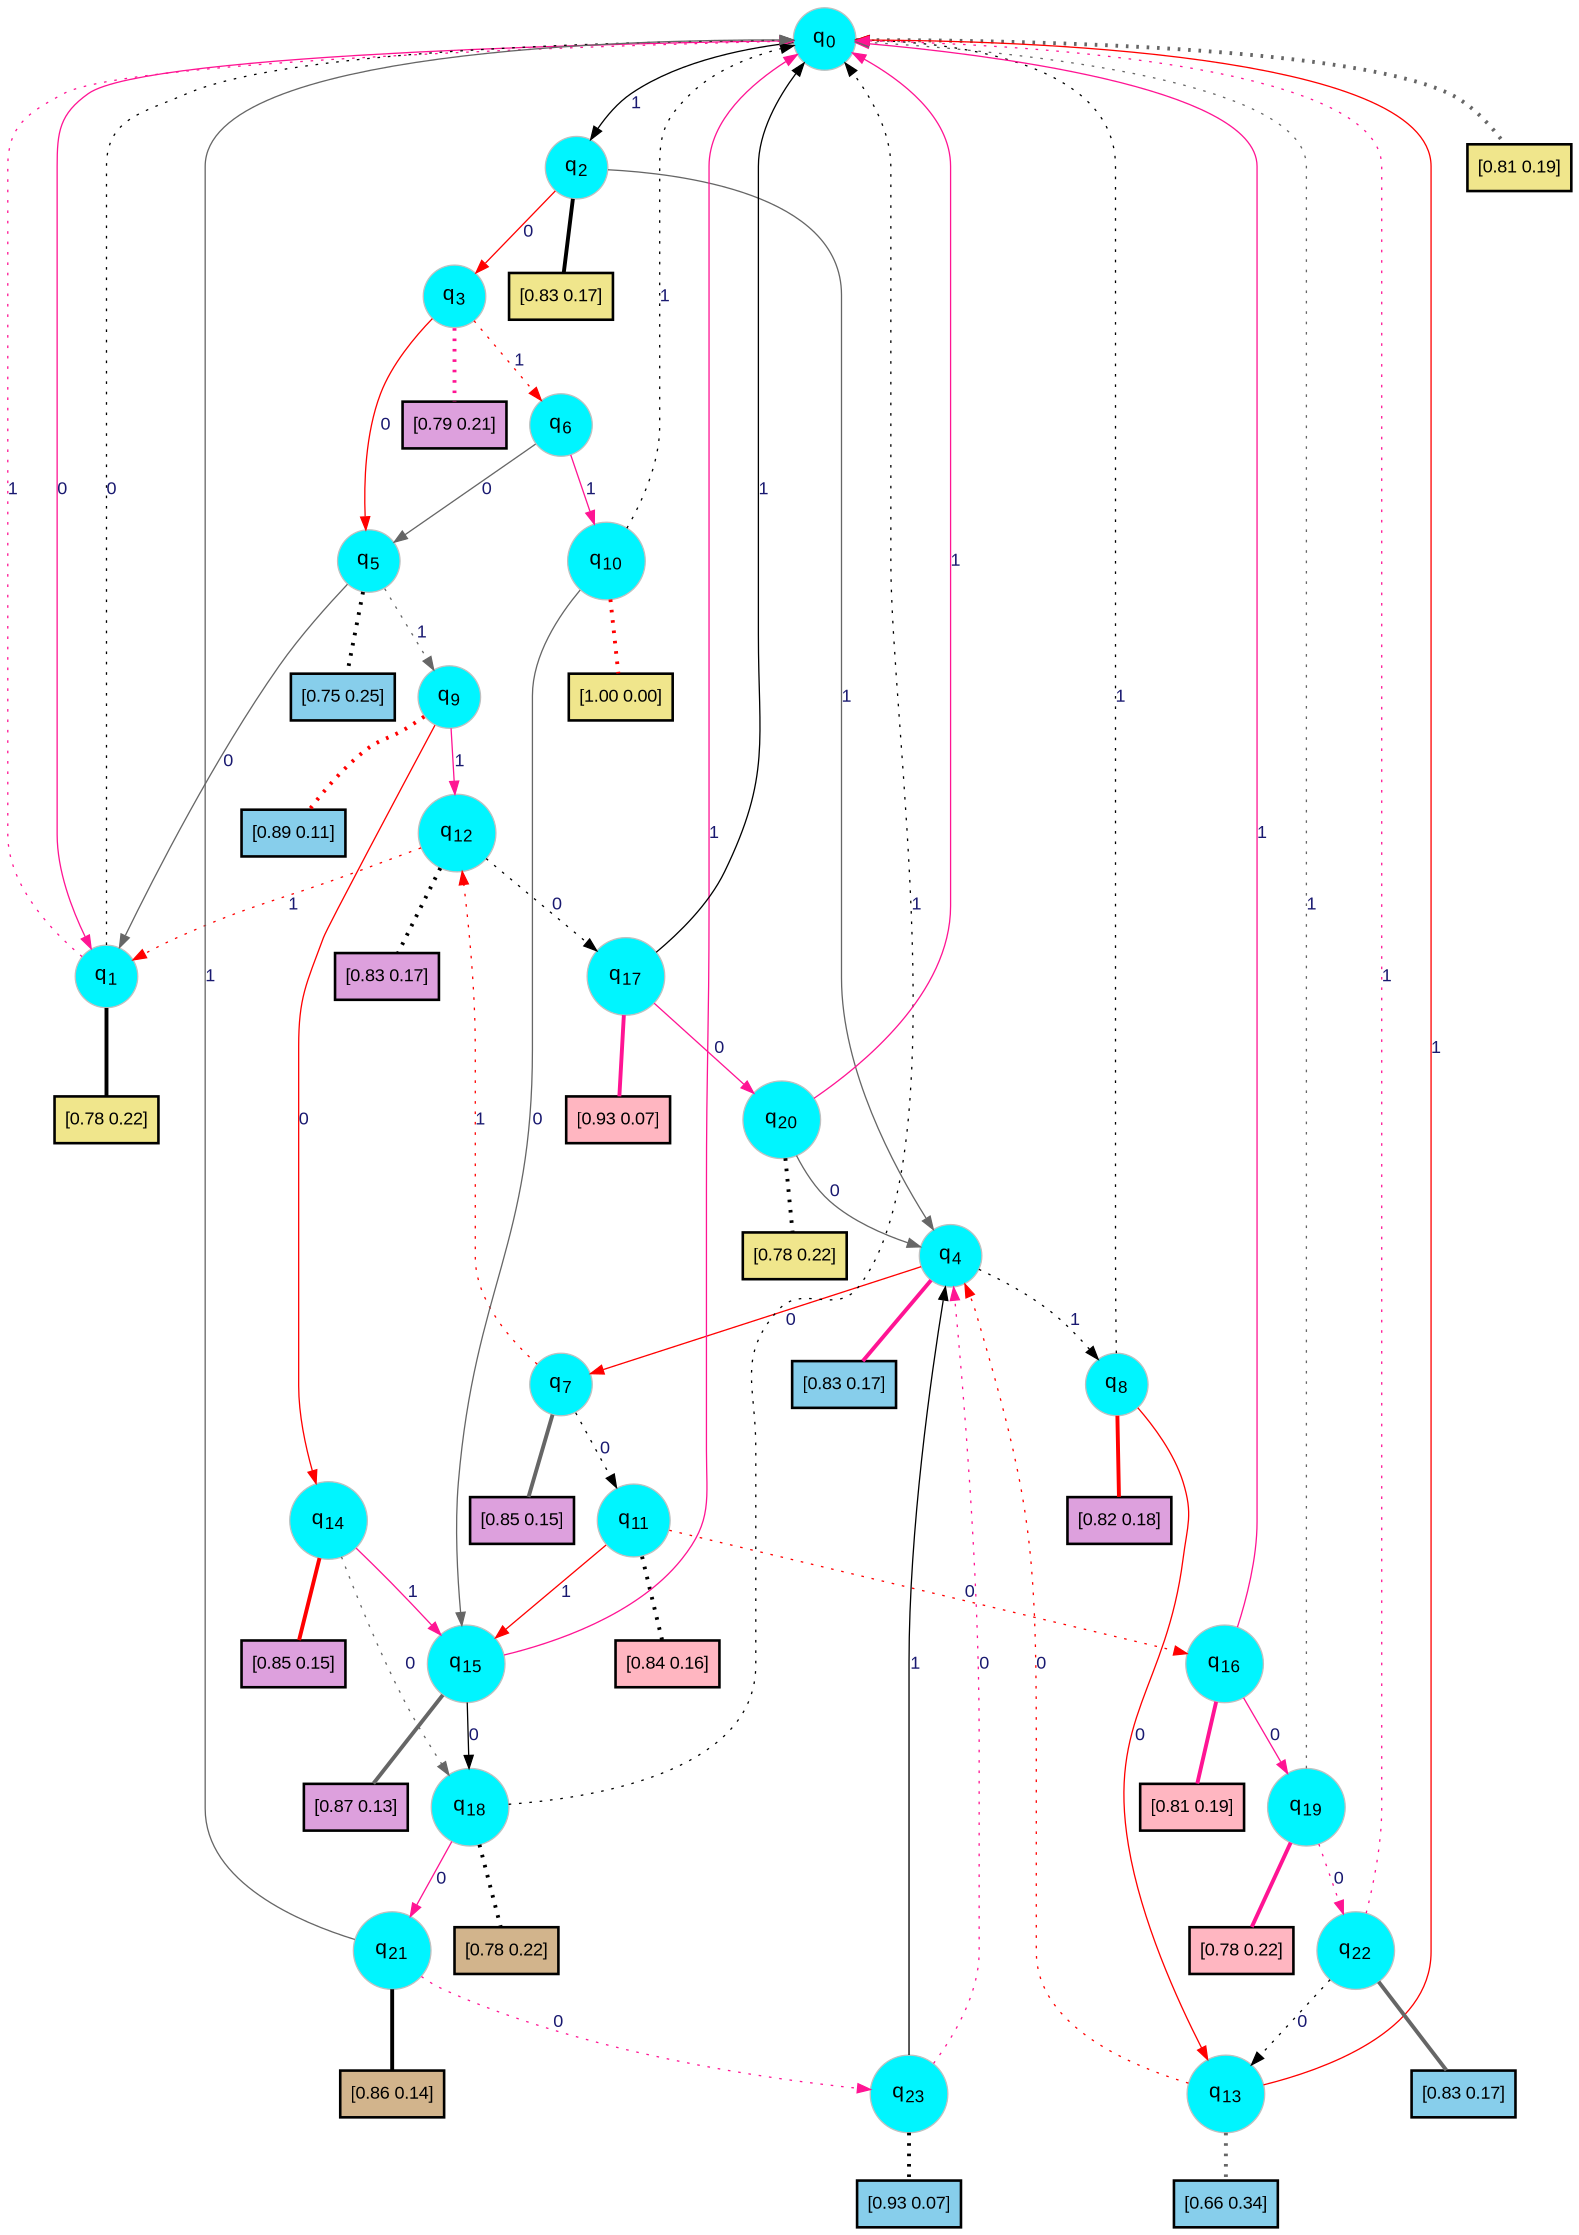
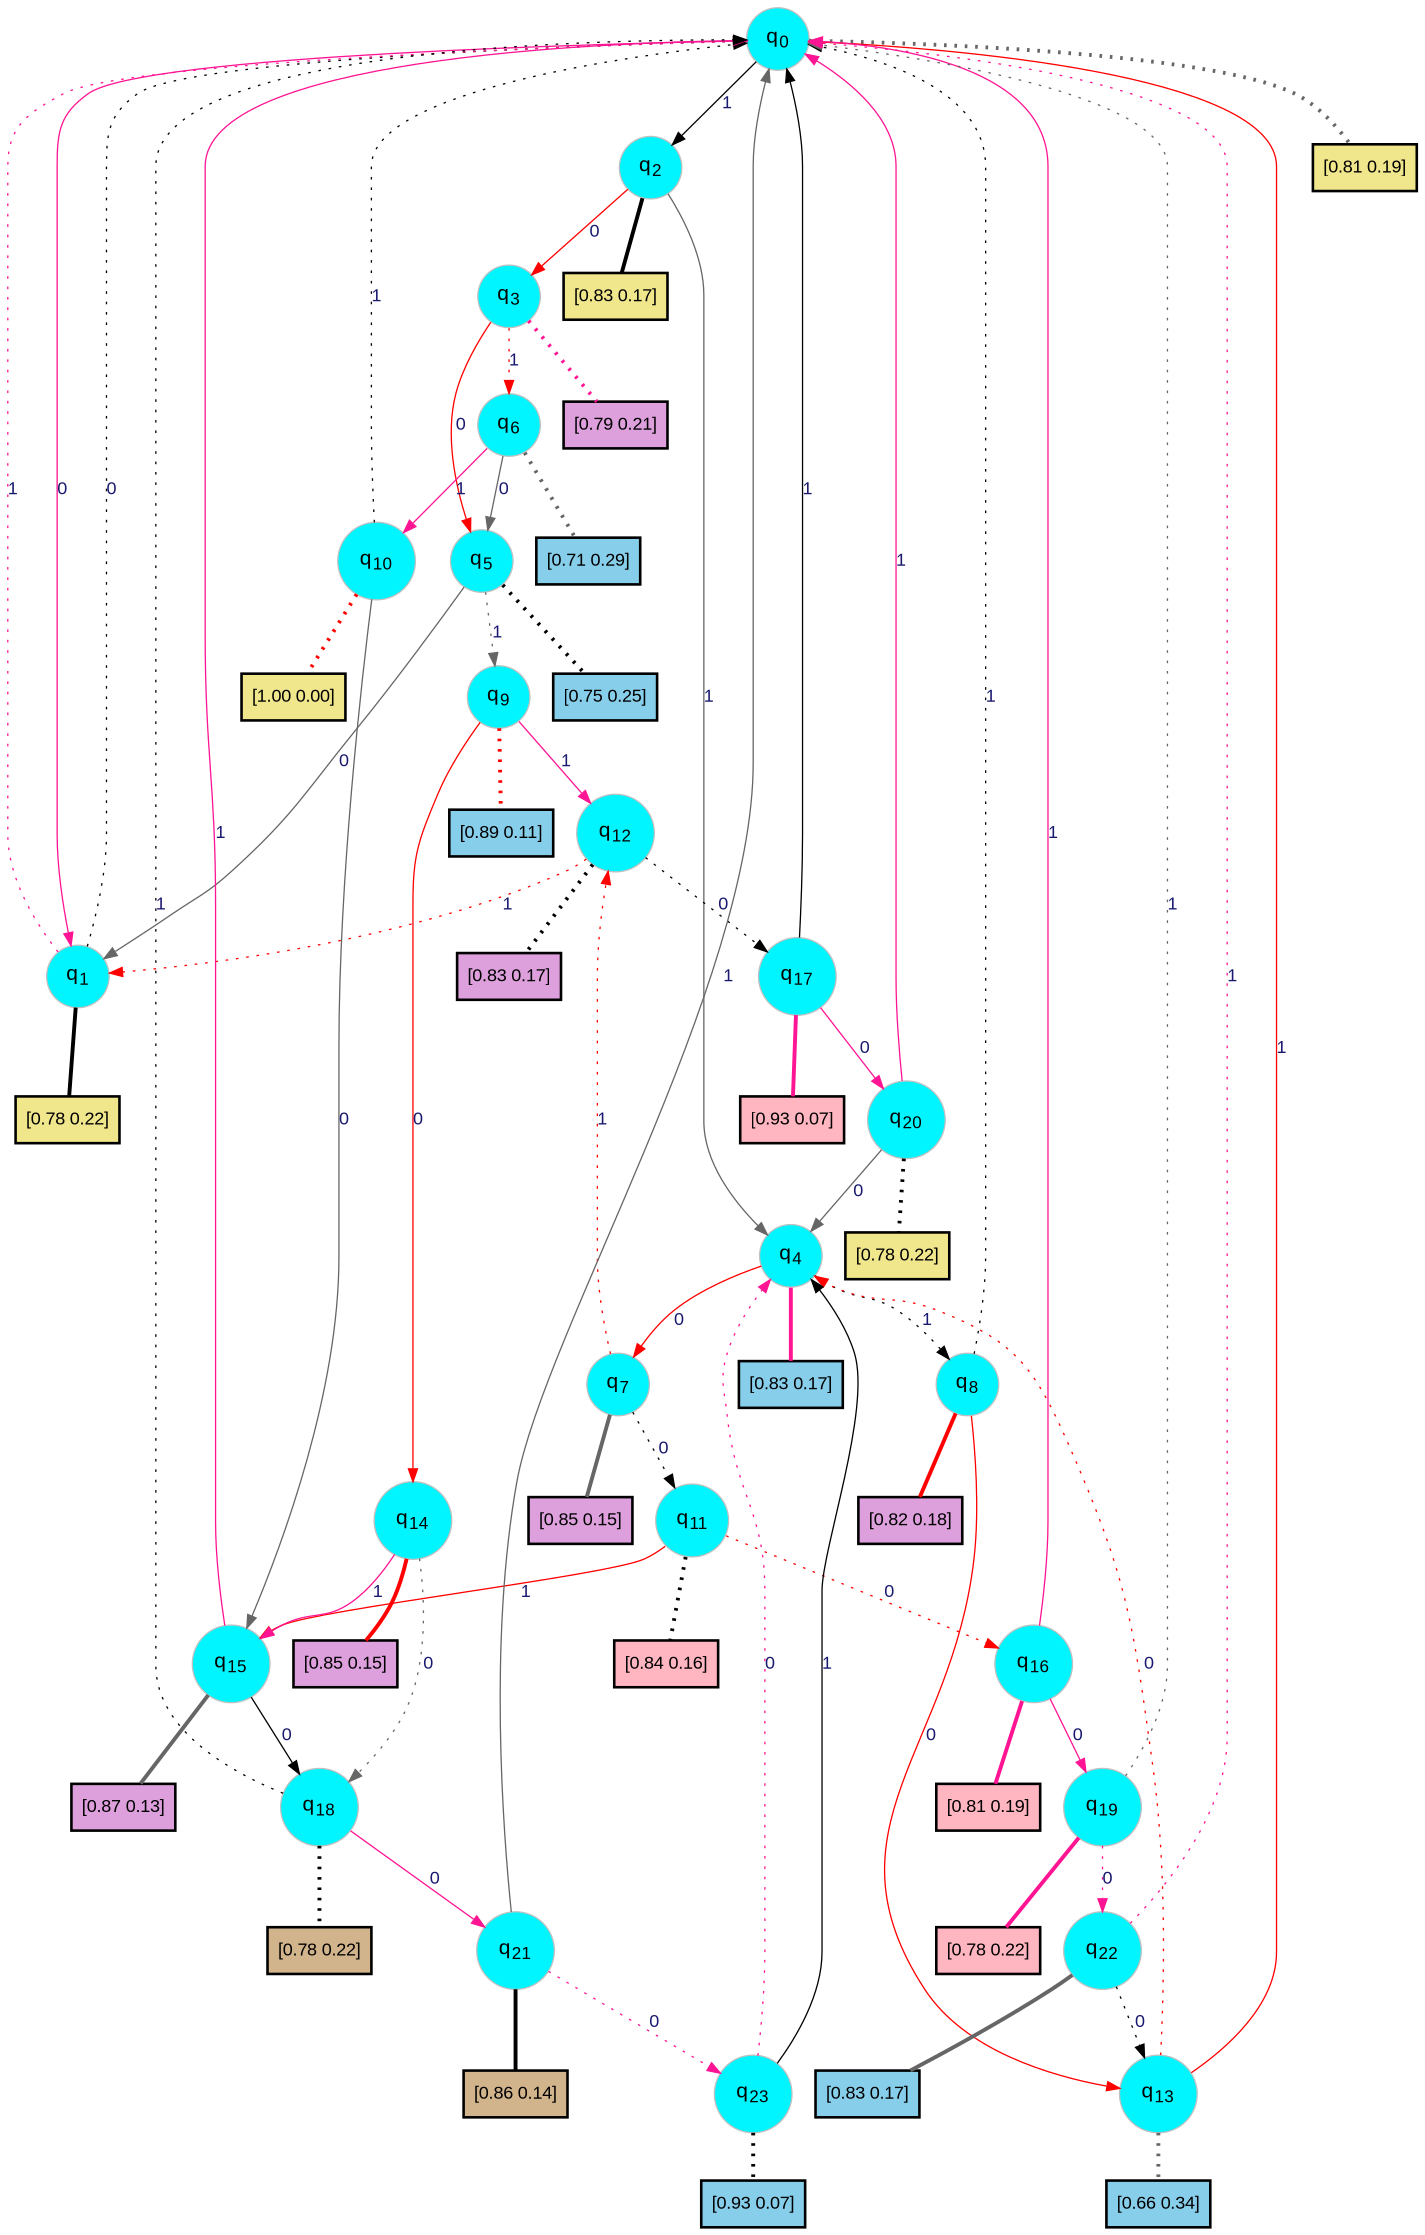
node "[0.71 0.29]": added
